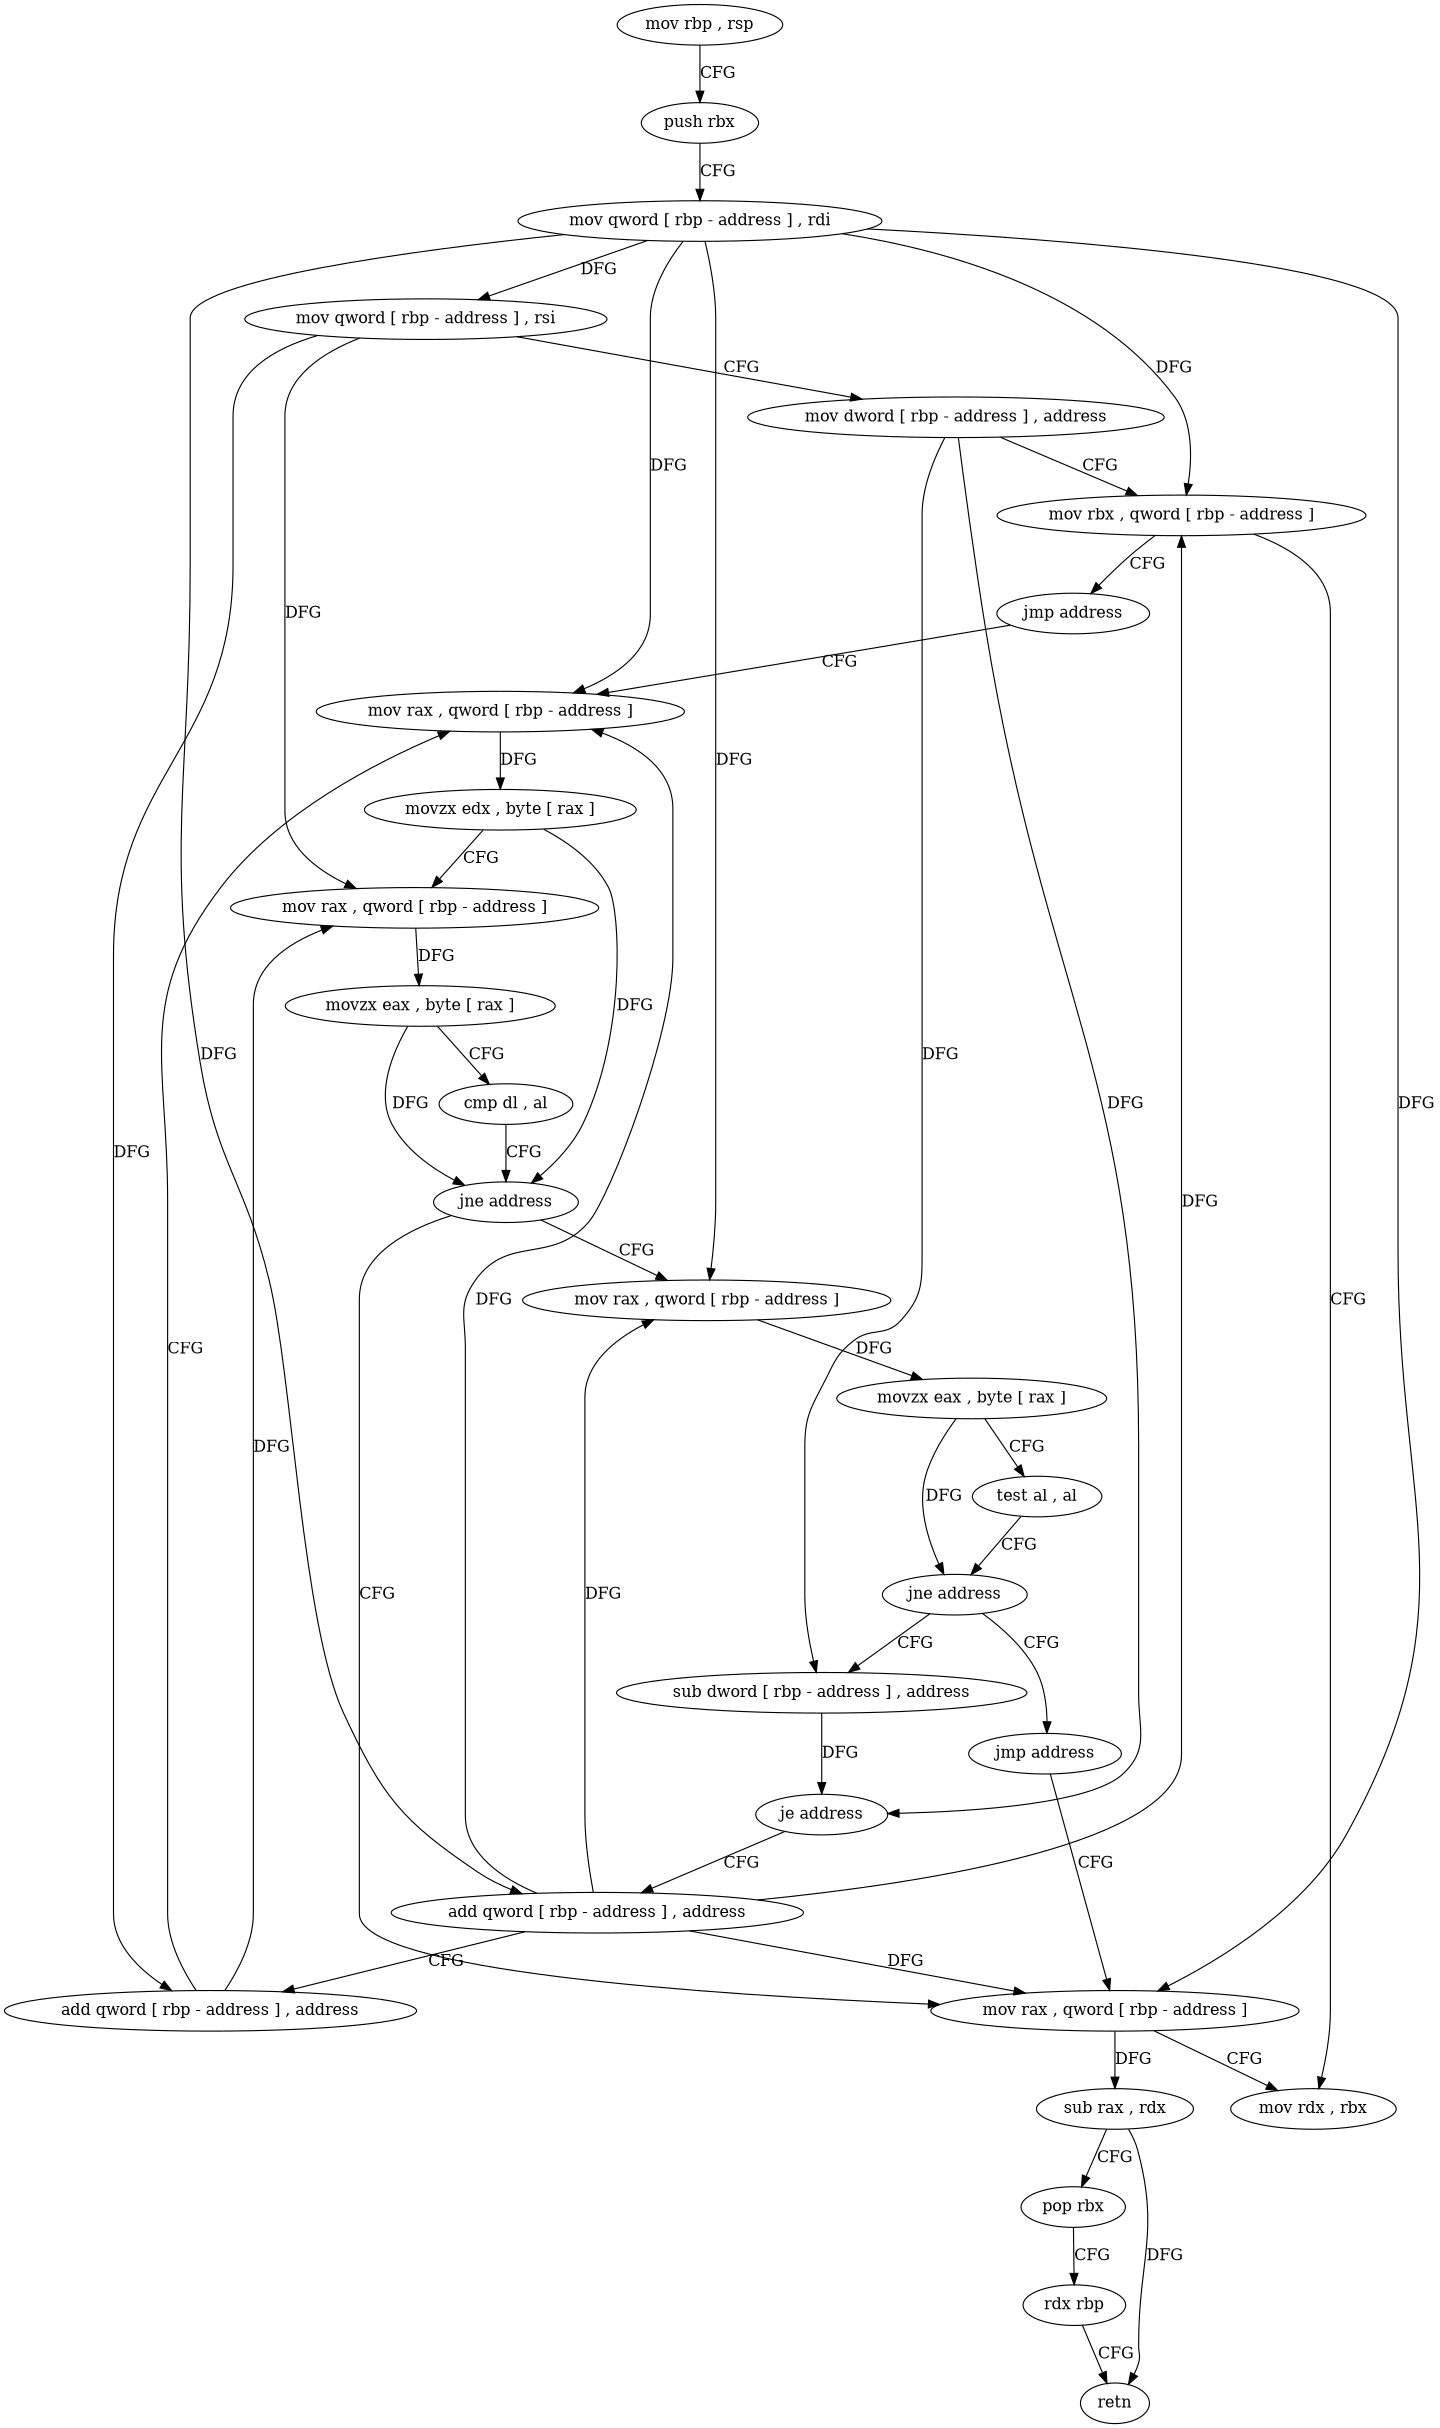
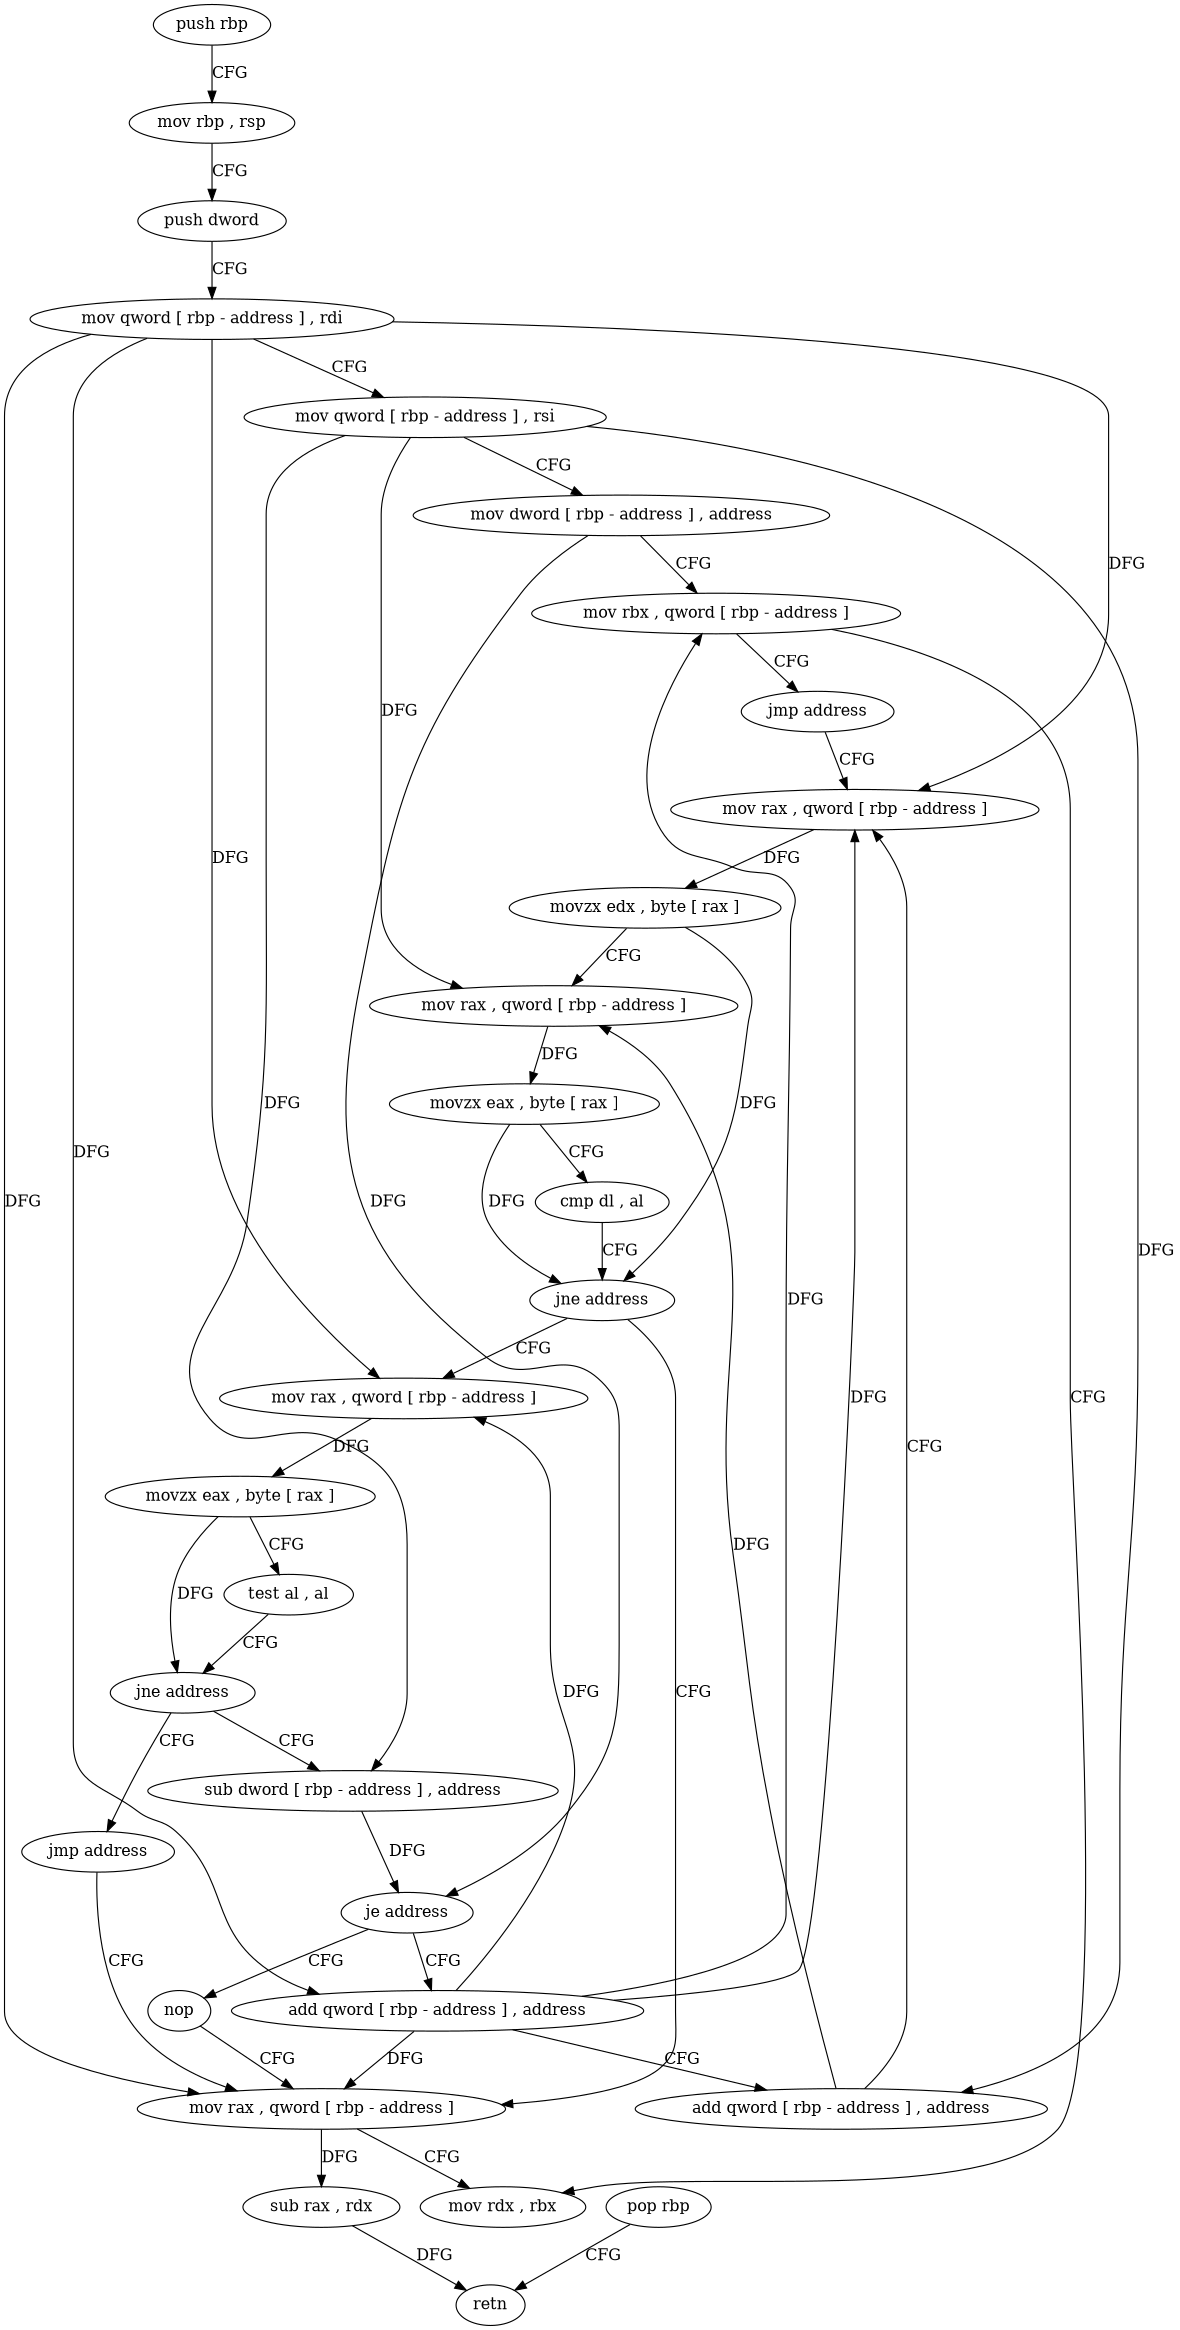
node "push rbp": added
node "push rbx": label "push rbx" -> "push dword"
edge "mov qword [ rbp - address ] , rdi" -> "mov qword [ rbp - address ] , rsi": label "DFG" -> "CFG"
edge "mov qword [ rbp - address ] , rdi" -> "mov rbx , qword [ rbp - address ]": removed, label "DFG"
edge "mov dword [ rbp - address ] , address" -> "sub dword [ rbp - address ] , address": now "mov qword [ rbp - address ] , rsi" -> "sub dword [ rbp - address ] , address"
node "nop": added
node "pop rbx": removed
node "rdx rbp": label "rdx rbp" -> "pop rbp"
